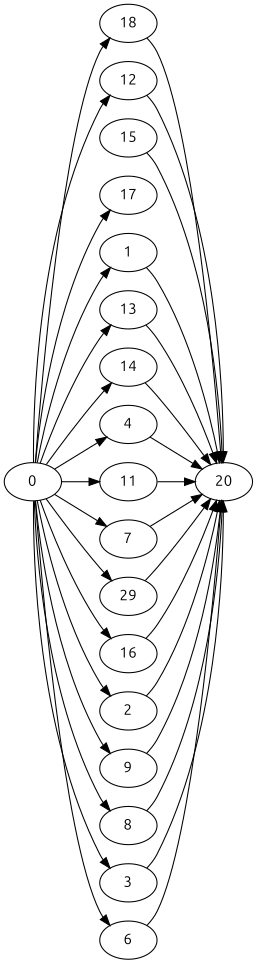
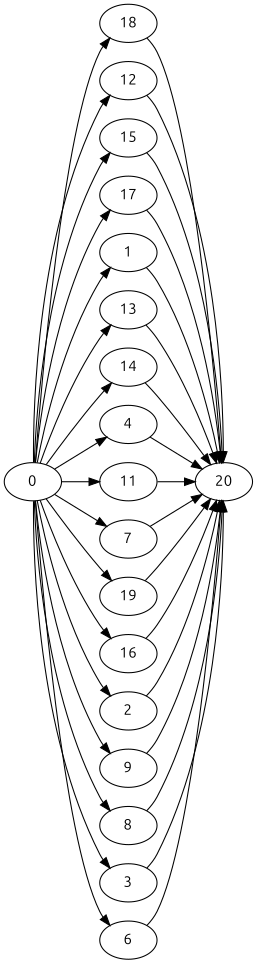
edge "0" -> "15": added
edge "17" -> "20": added
node "29": label "29" -> "19"
